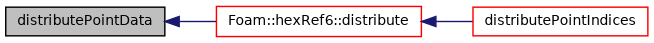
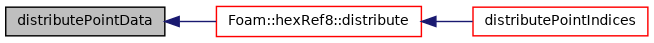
node "Foam::hexRef6::distribute": label "Foam::hexRef6::distribute" -> "Foam::hexRef8::distribute"
